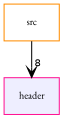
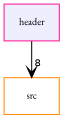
edge "src" -> "header": reversed
